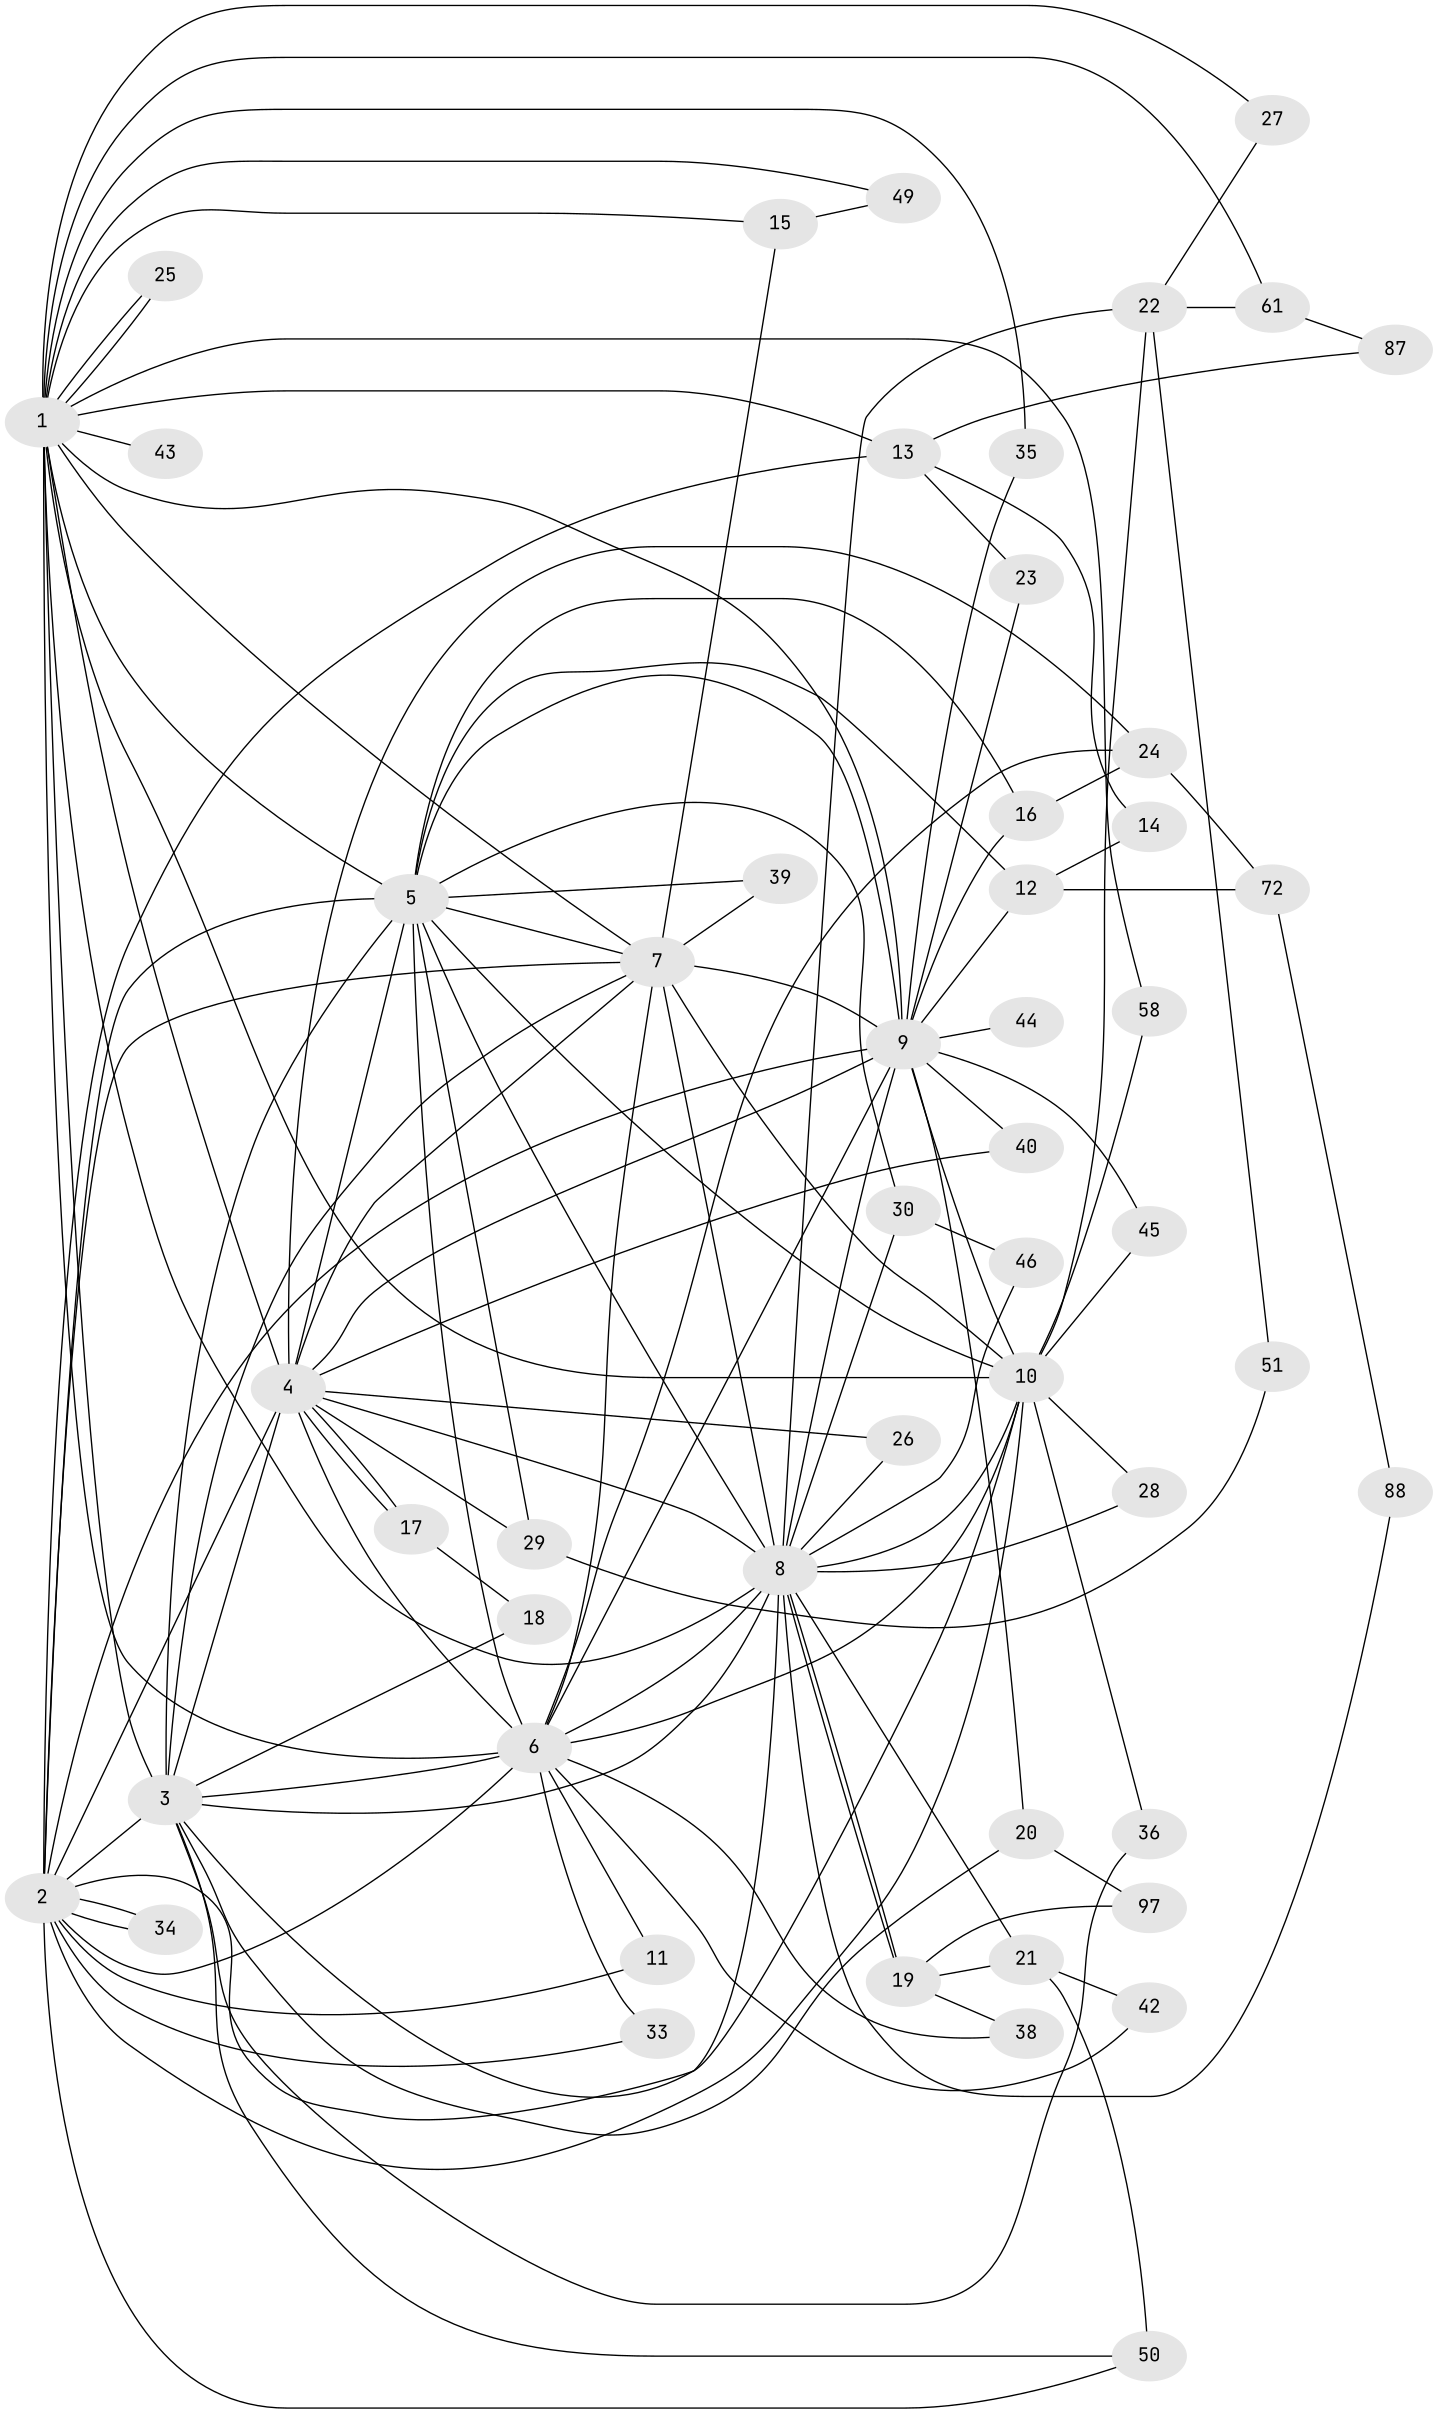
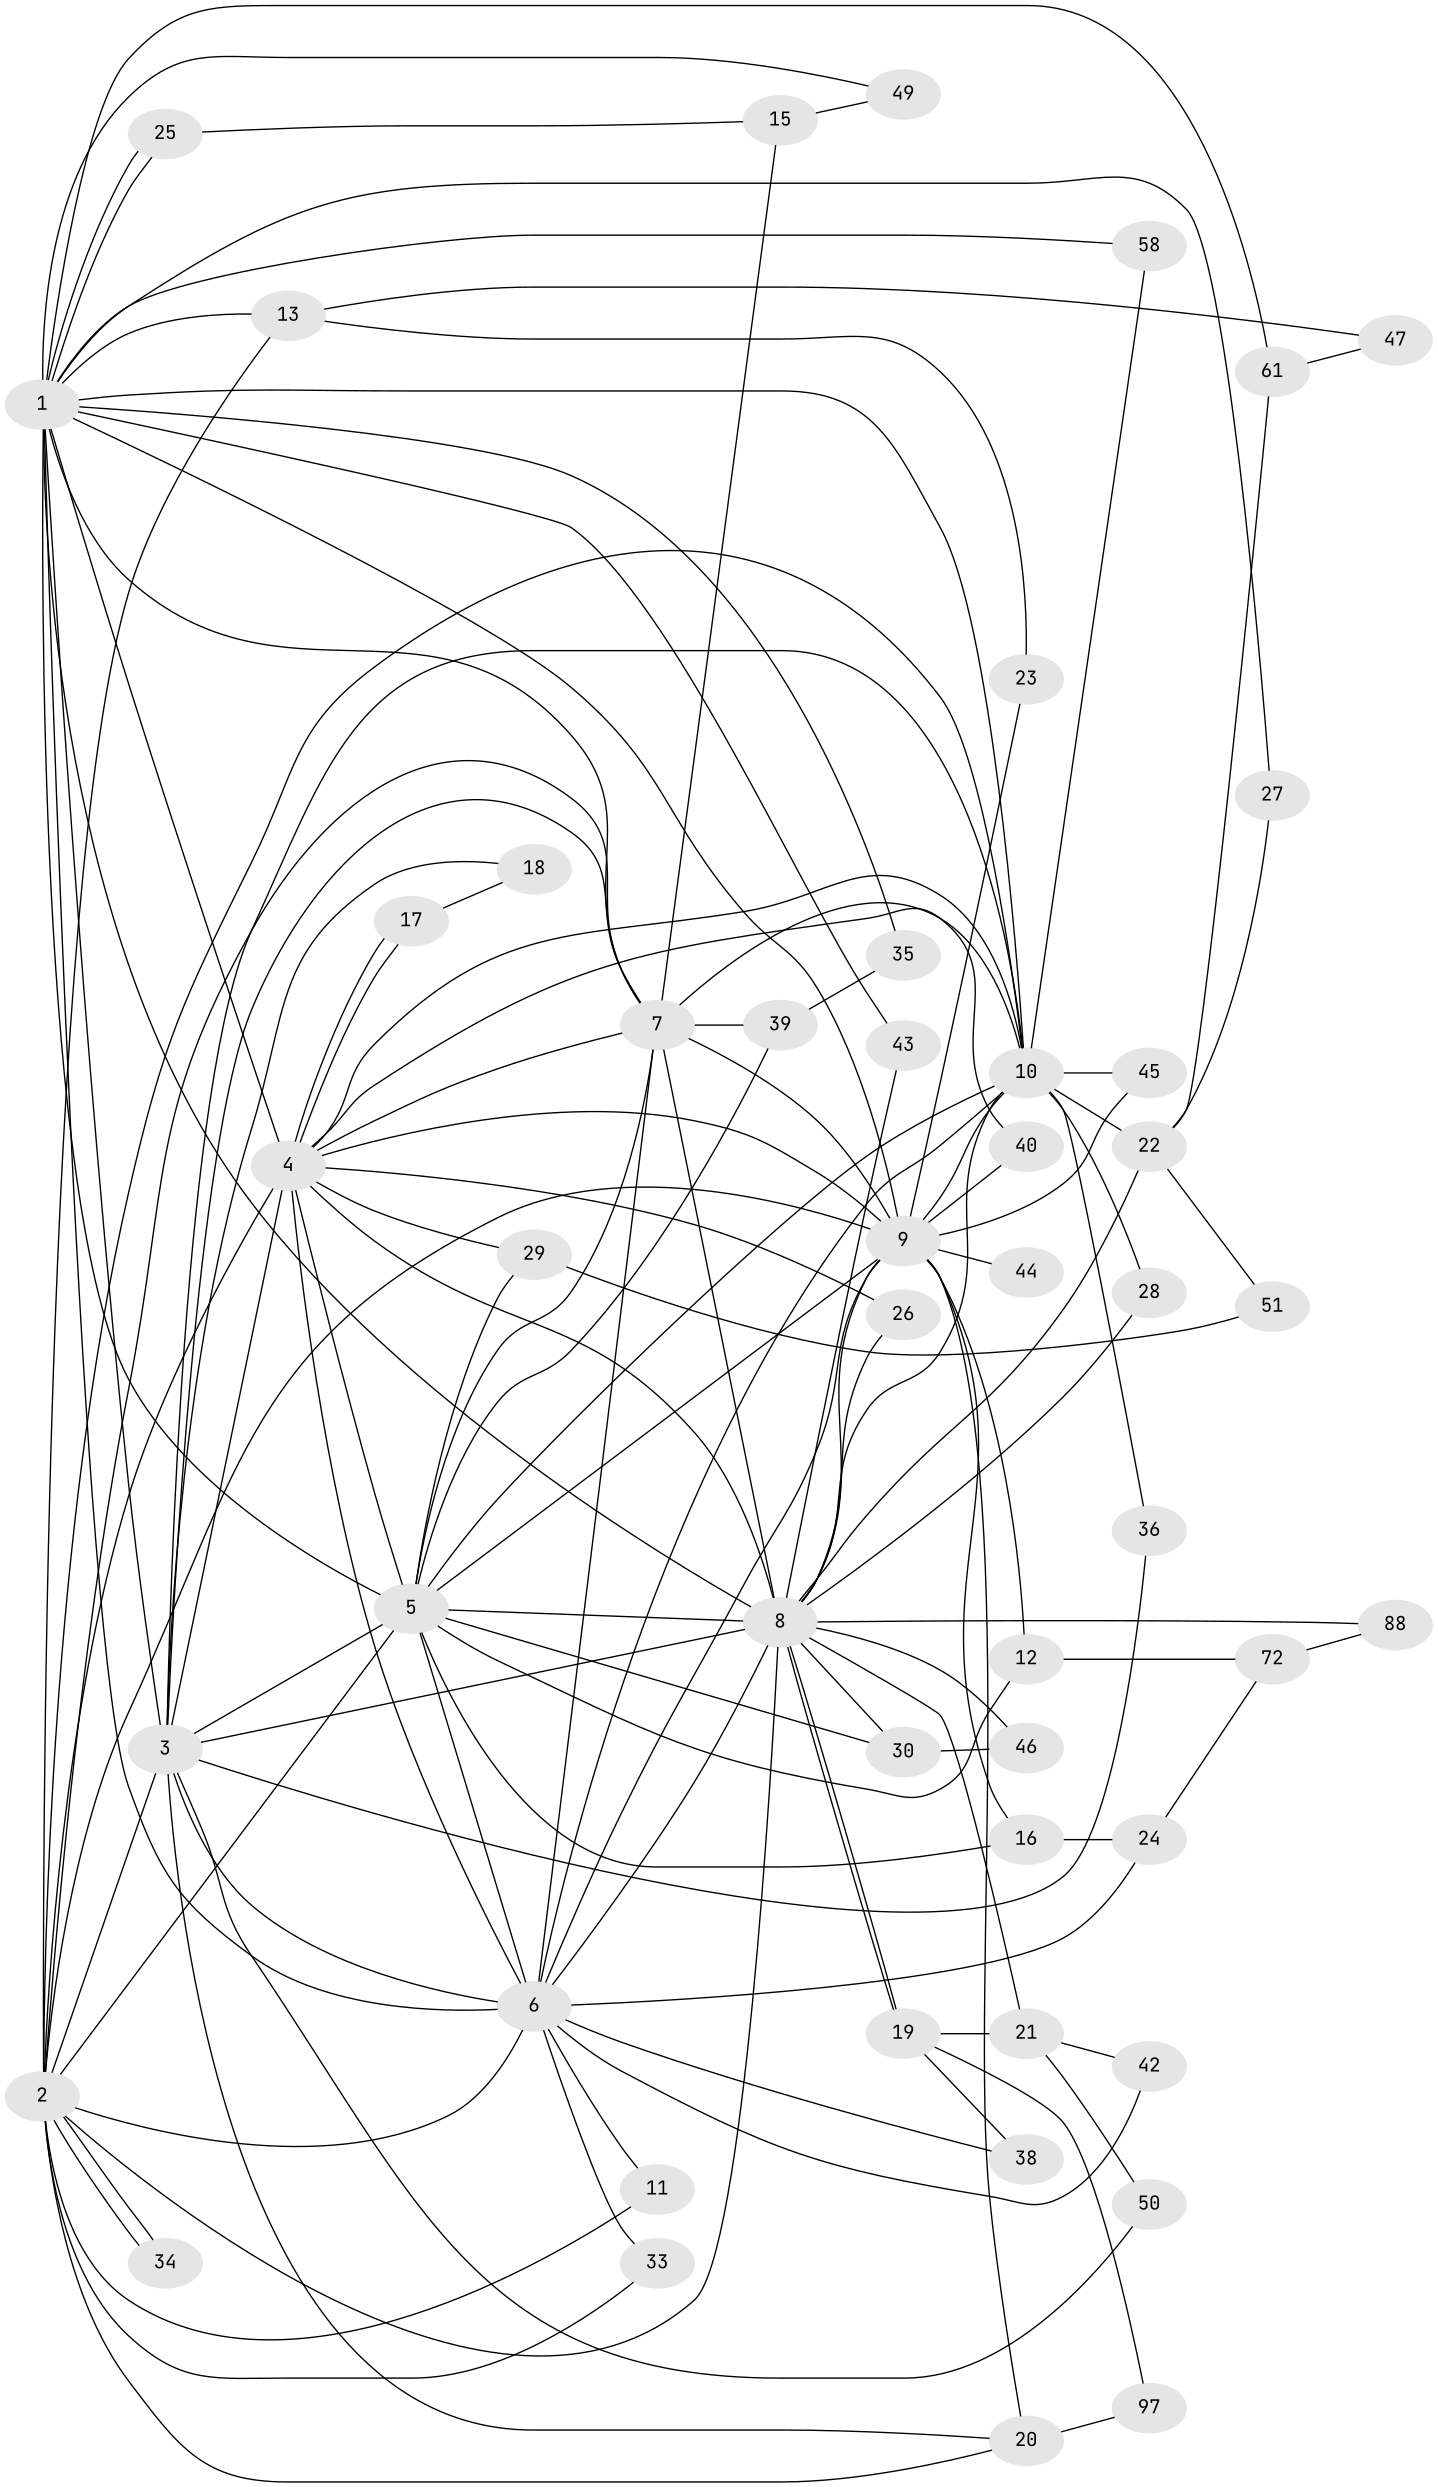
edge "15" -- "1": now "15" -- "25"
node "87": label "87" -> "47"
edge "24" -- "4": now "10" -- "4"
edge "35" -- "9": now "35" -- "39"
node "14": removed
edge "43" -- "8": added
edge "2" -- "50": now "2" -- "20"
